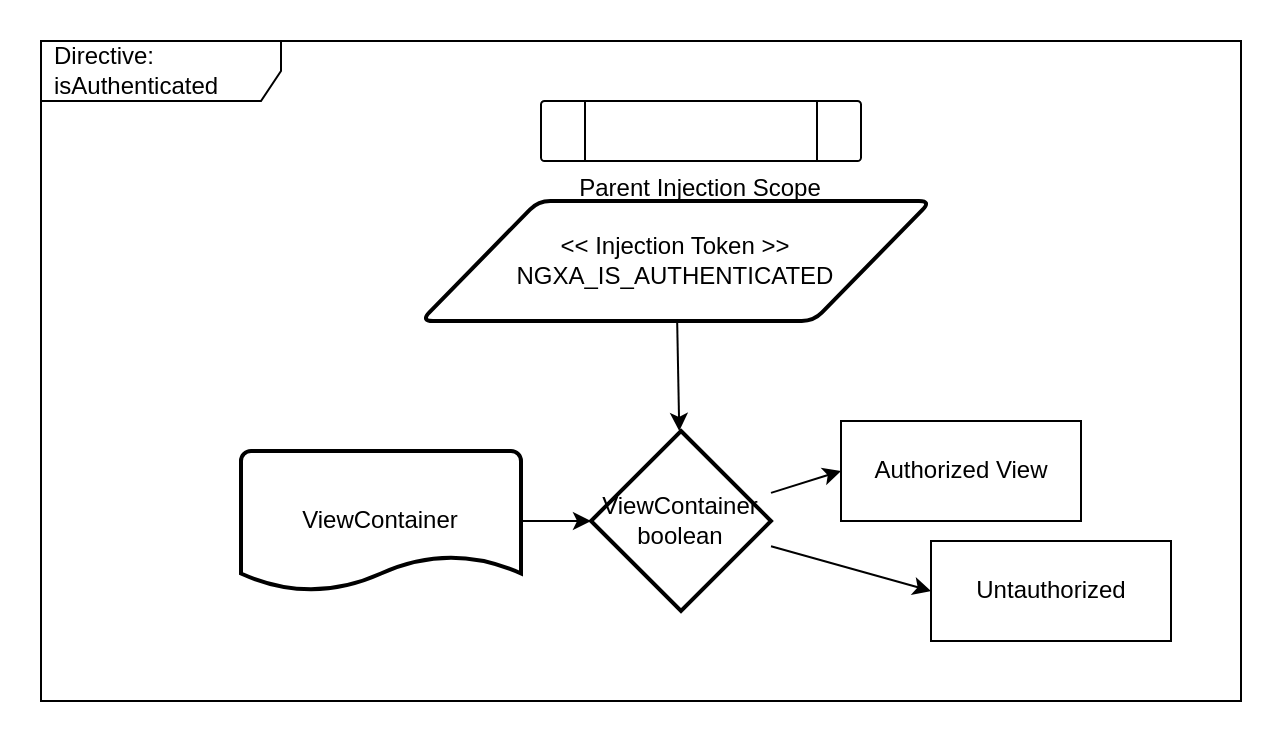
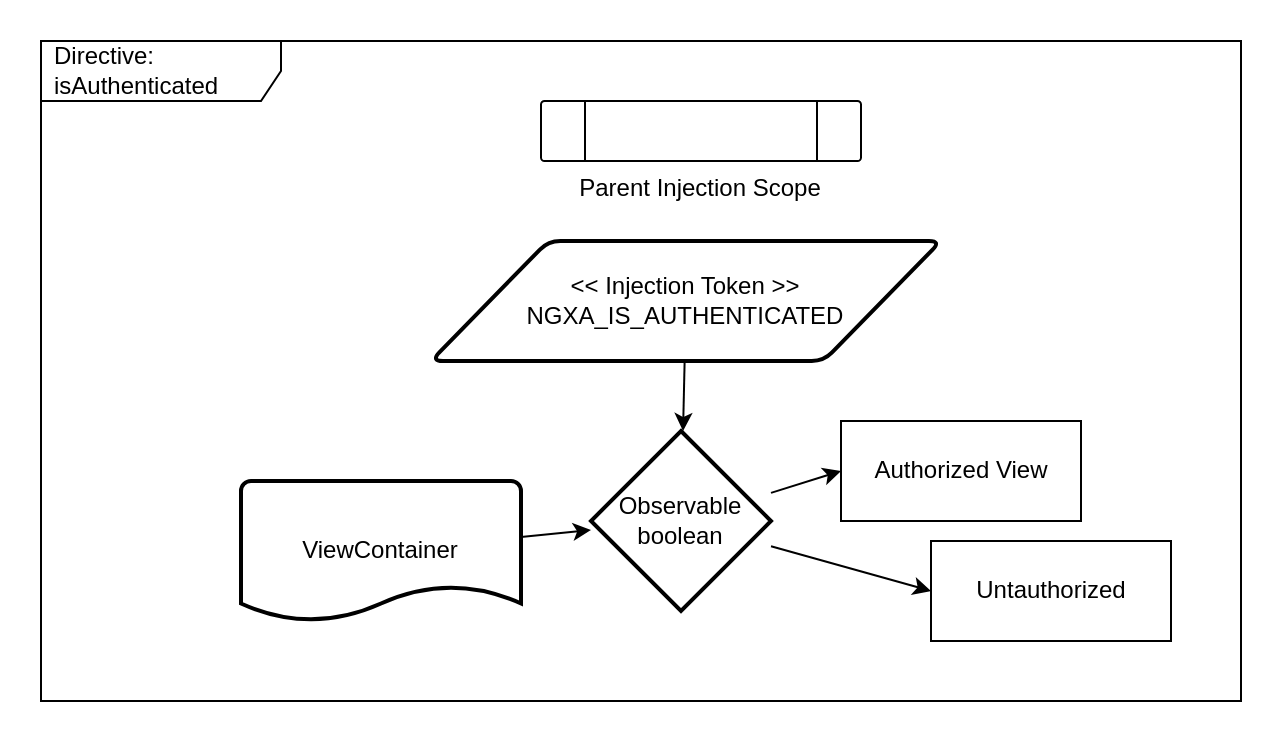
node "<< Injection Token >> NGXA_IS_AUTHENTICATED": moved (676, 261) -> (686, 301)
node "ViewContainer": moved (381, 521) -> (381, 551)
node "ViewContainer boolean": label "ViewContainer boolean" -> "Observable boolean"
